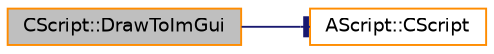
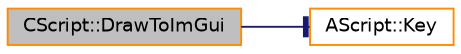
node "AScript::CScript": label "AScript::CScript" -> "AScript::Key"
